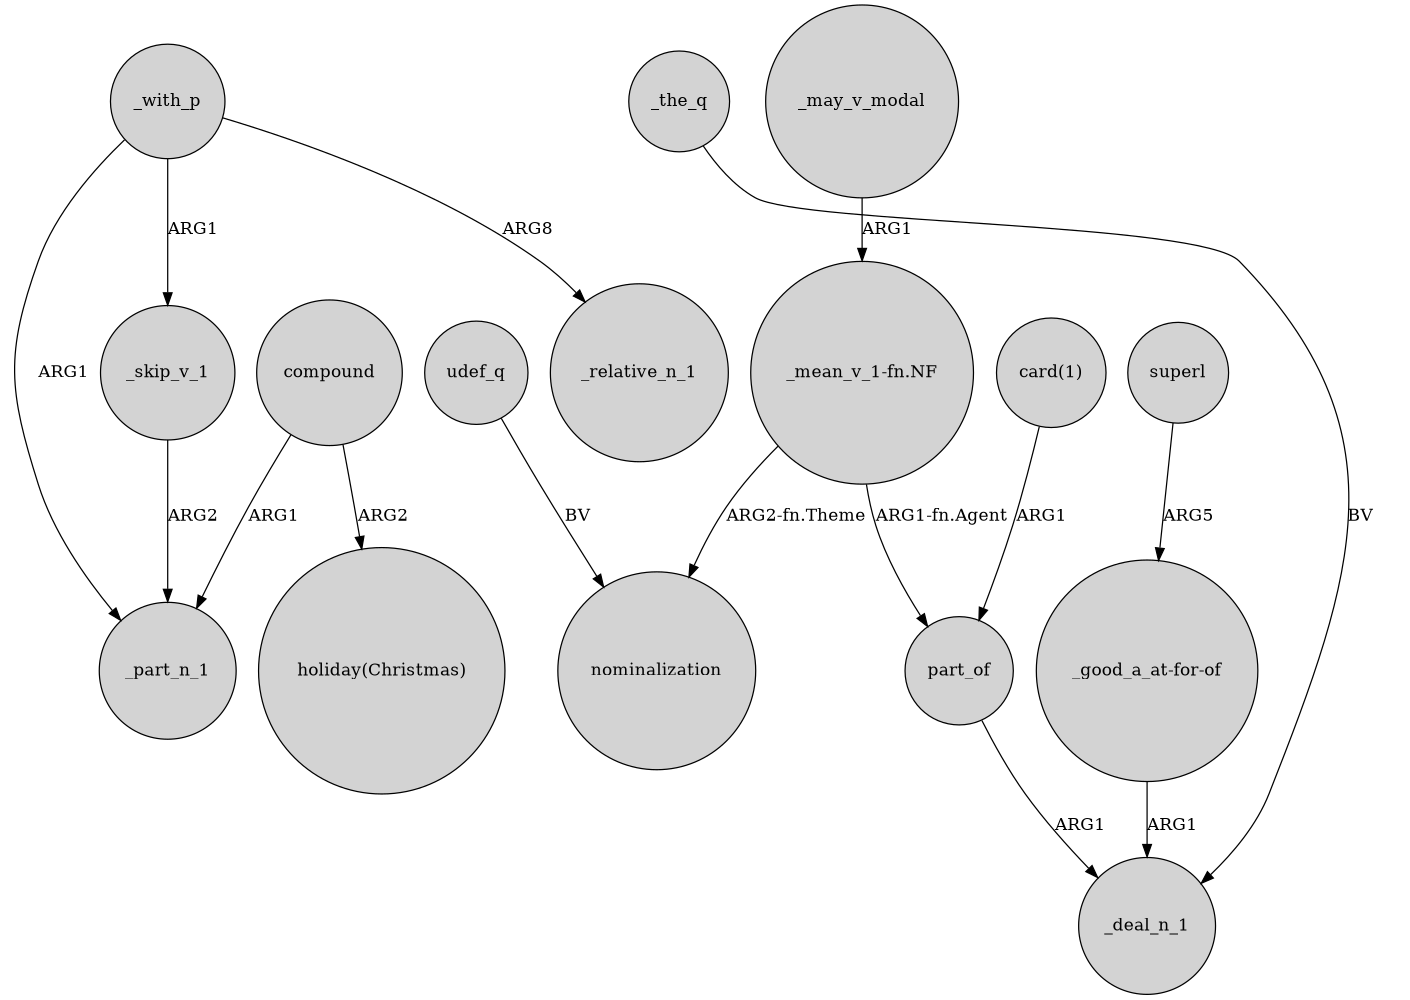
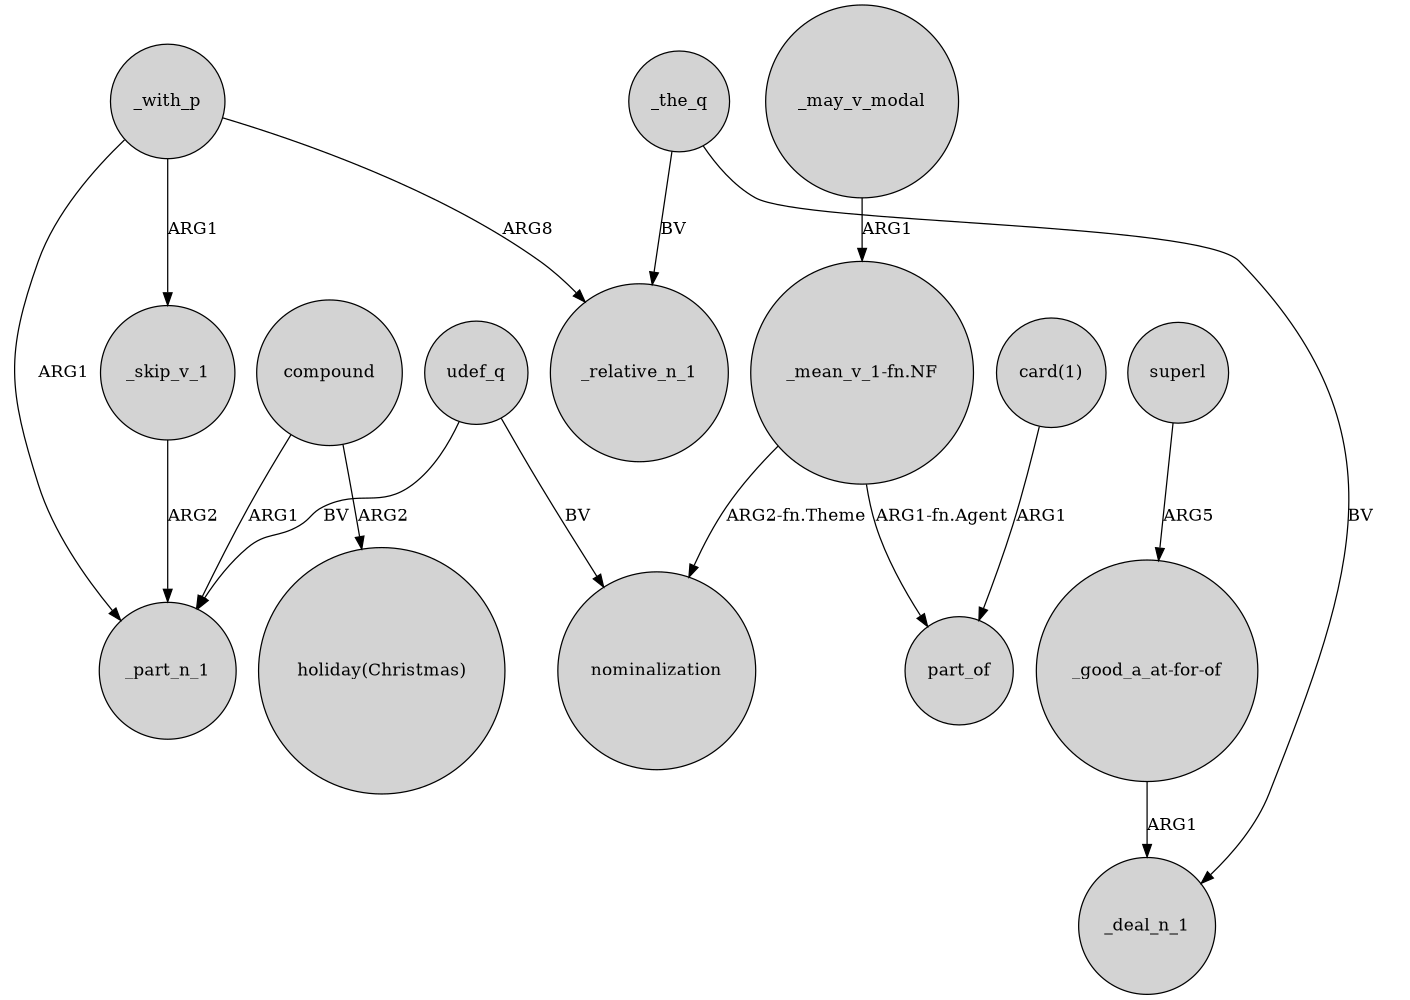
edge "_the_q" -> "_relative_n_1": added, label "BV"
edge "udef_q" -> "_part_n_1": added, label "BV"
edge "part_of" -> "_deal_n_1": removed, label "ARG1"
